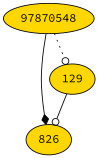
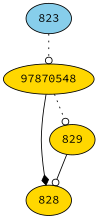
node "823": added
node "129": label "129" -> "829"
node "826": label "826" -> "828"
